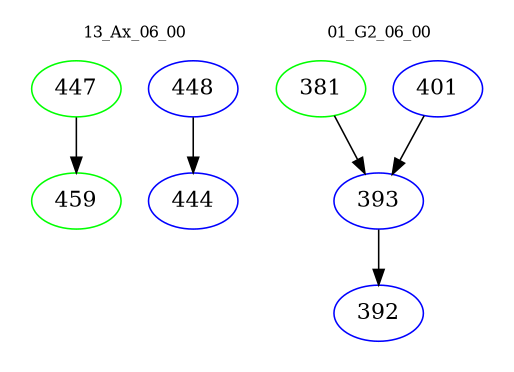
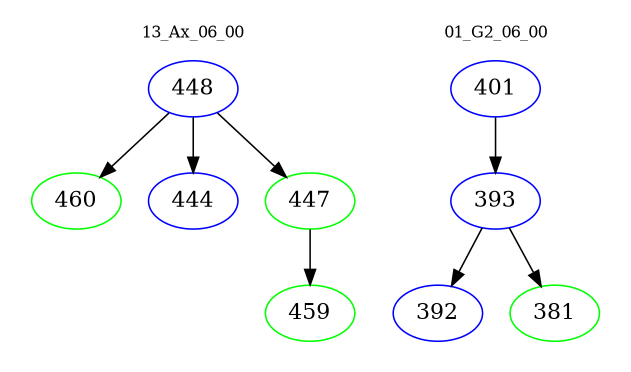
edge "381" -> "393": reversed
edge "448" -> "447": added
node "460": added
